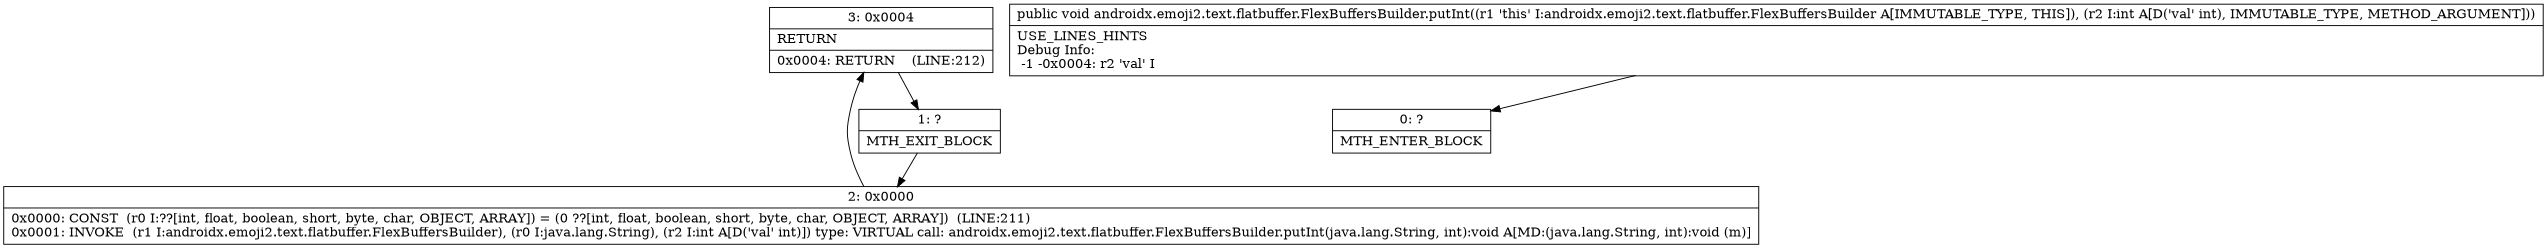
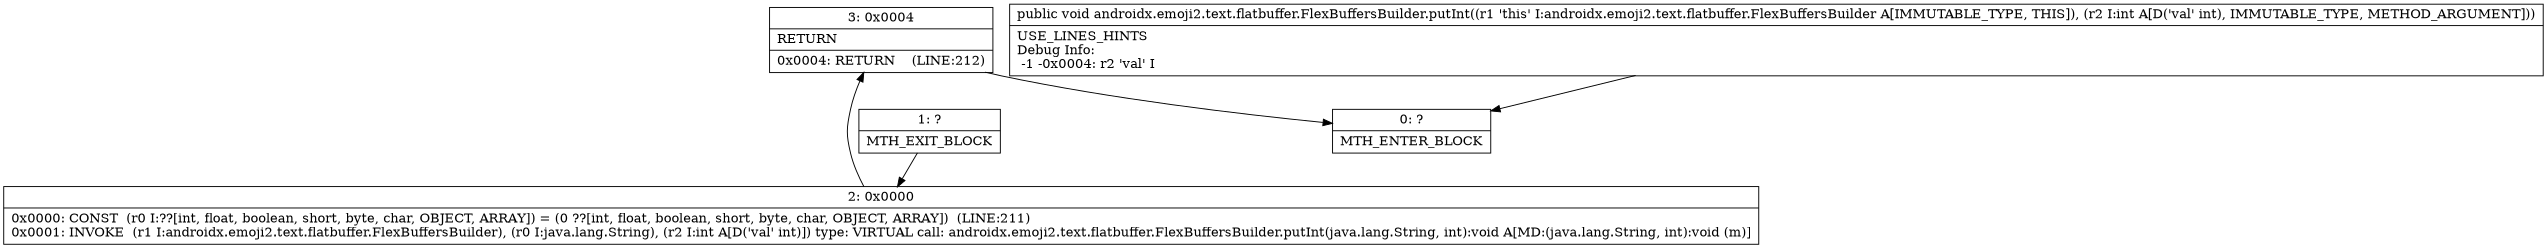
edge "3: 0x0004" -> "1: ?": now "3: 0x0004" -> "0: ?"
